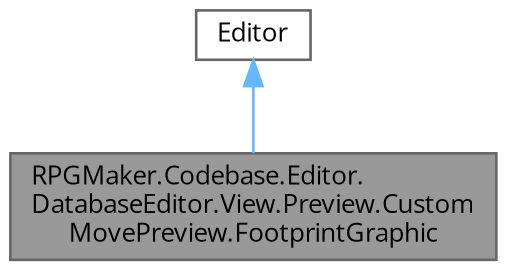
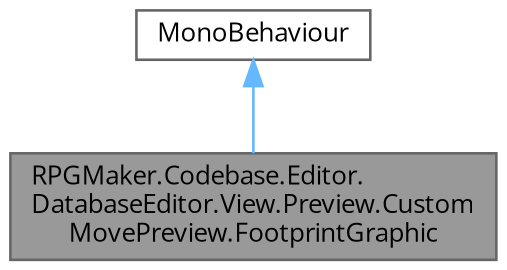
node "Editor": label "Editor" -> "MonoBehaviour"
